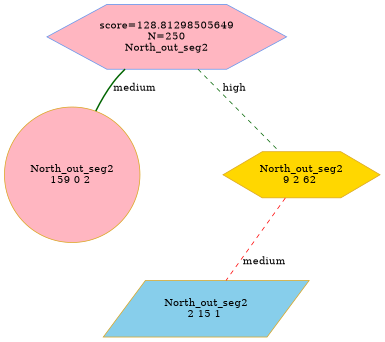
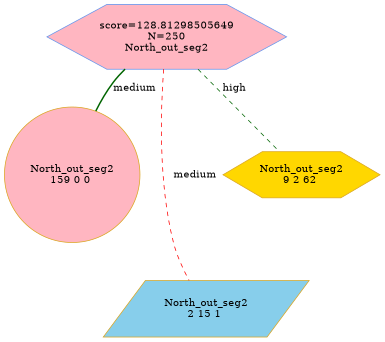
node "North_out_seg2 159 0 2": label "North_out_seg2 159 0 2" -> "North_out_seg2 159 0 0"
edge "North_out_seg2 9 2 62" -- "North_out_seg2 2 15 1": now "score=128.81298505649 N=250 North_out_seg2" -- "North_out_seg2 2 15 1"
